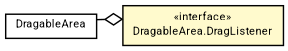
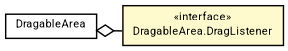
edge "DragableArea" -> "DragableArea.DragListener": reversed
